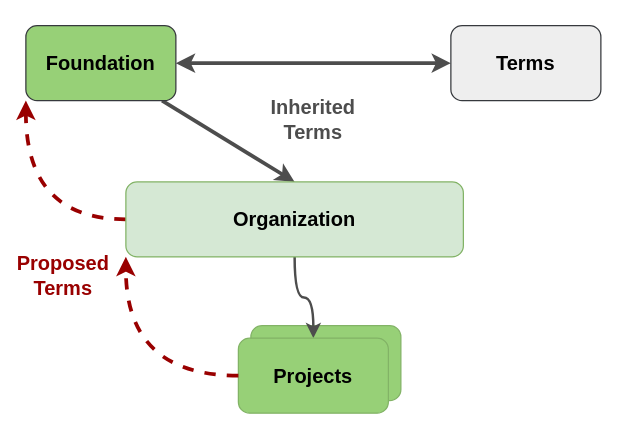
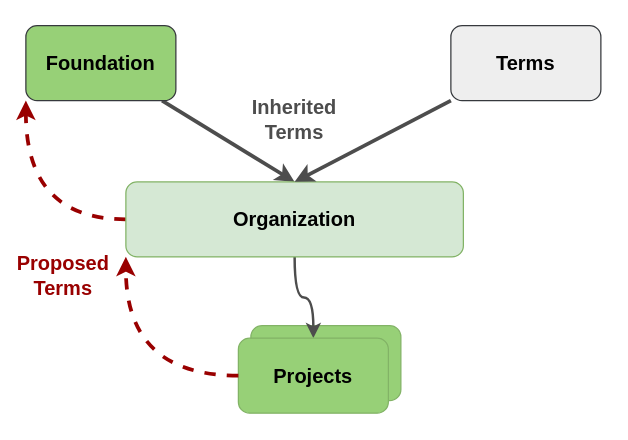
edge "Foundation" -- "Terms": removed
node "Inherited Terms": moved (313, 119) -> (294, 119)
edge "Terms" -> "Organization": added
